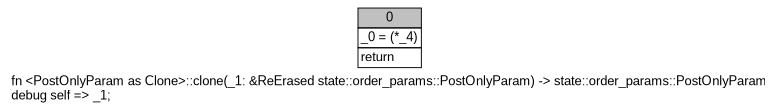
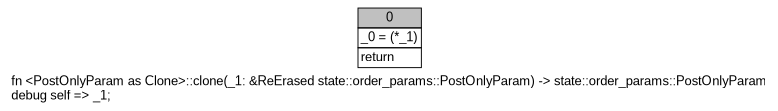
node "0": text "_0 = (*_4)" -> "_0 = (*_1)"
